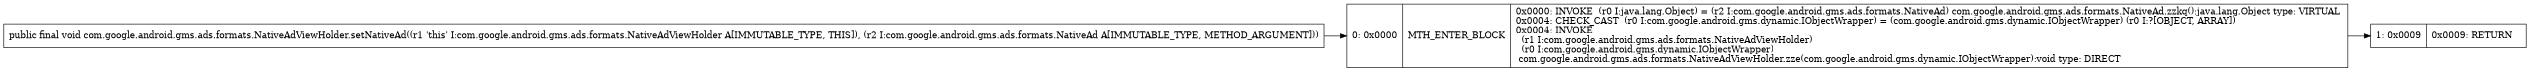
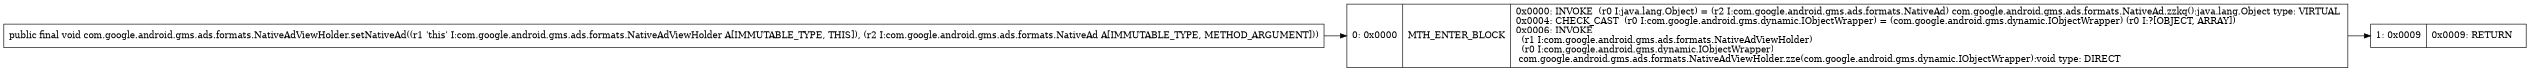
node "0: 0x0000": text "0x0004: INVOKE" -> "0x0006: INVOKE"
